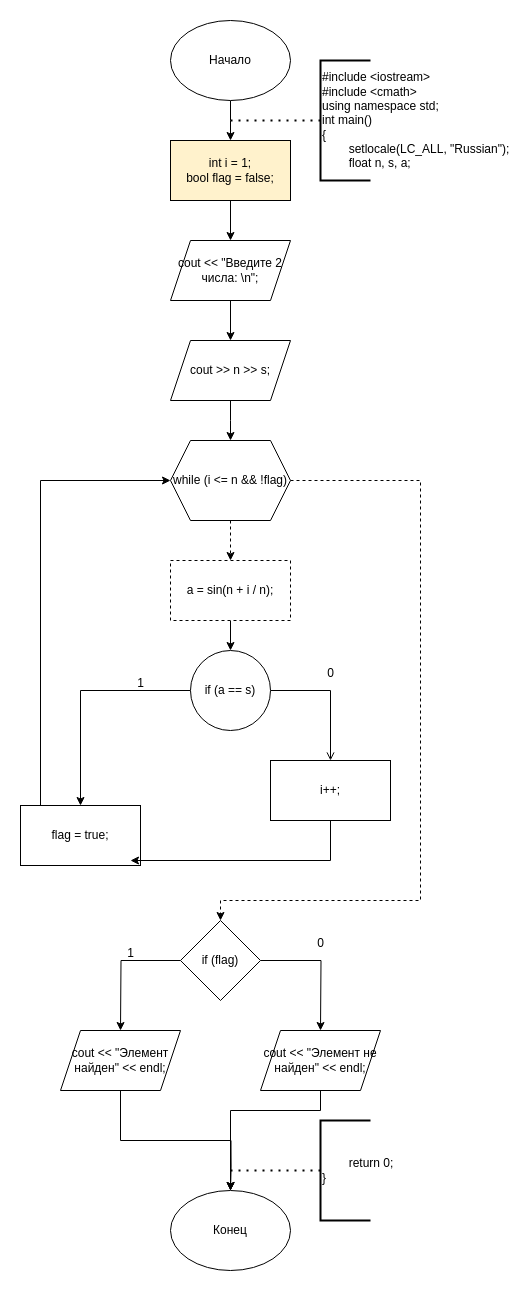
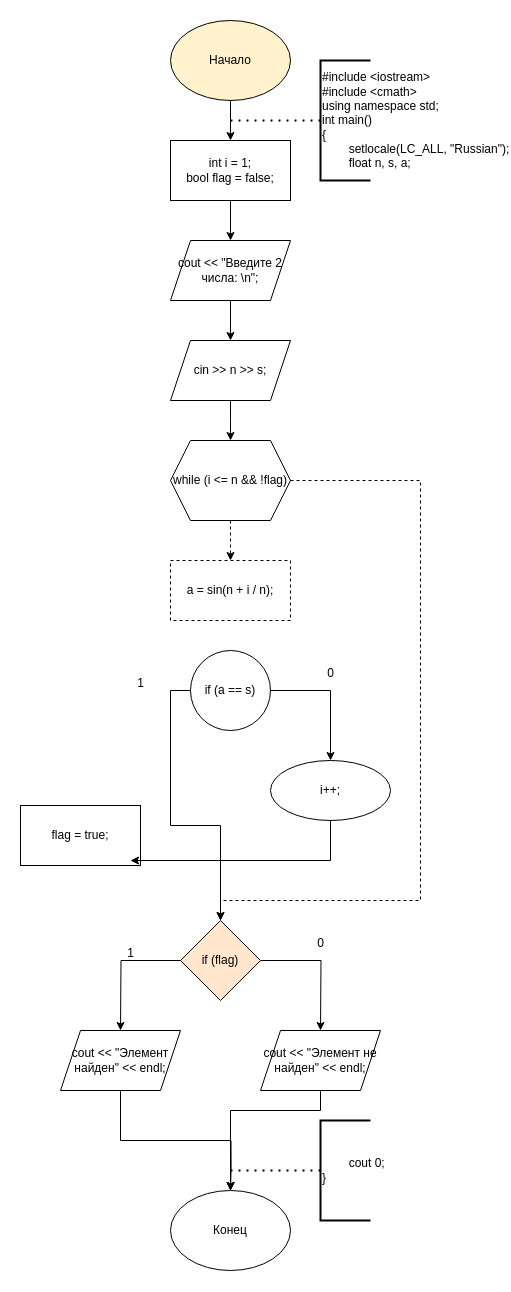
node "Начало": fillcolor #ffffff -> #fff2cc
node "int i = 1; bool flag = false;": fillcolor #fff2cc -> #ffffff
node "cout >> n >> s;": label "cout >> n >> s;" -> "cin >> n >> s;"
edge "flag = true;" -> "while (i <= n && !flag)": removed
edge "a = sin(n + i / n);" -> "if (a == s)": removed
edge "if (a == s)" -> "flag = true;": now "if (a == s)" -> "if (flag)"
edge "if (a == s)" -> "i++;": arrowhead open -> classic
node "i++;": shape rectangle -> ellipse
node "if (flag)": fillcolor #ffffff -> #ffe6cc
node "return 0; }": label "return 0; }" -> "cout 0; }"
